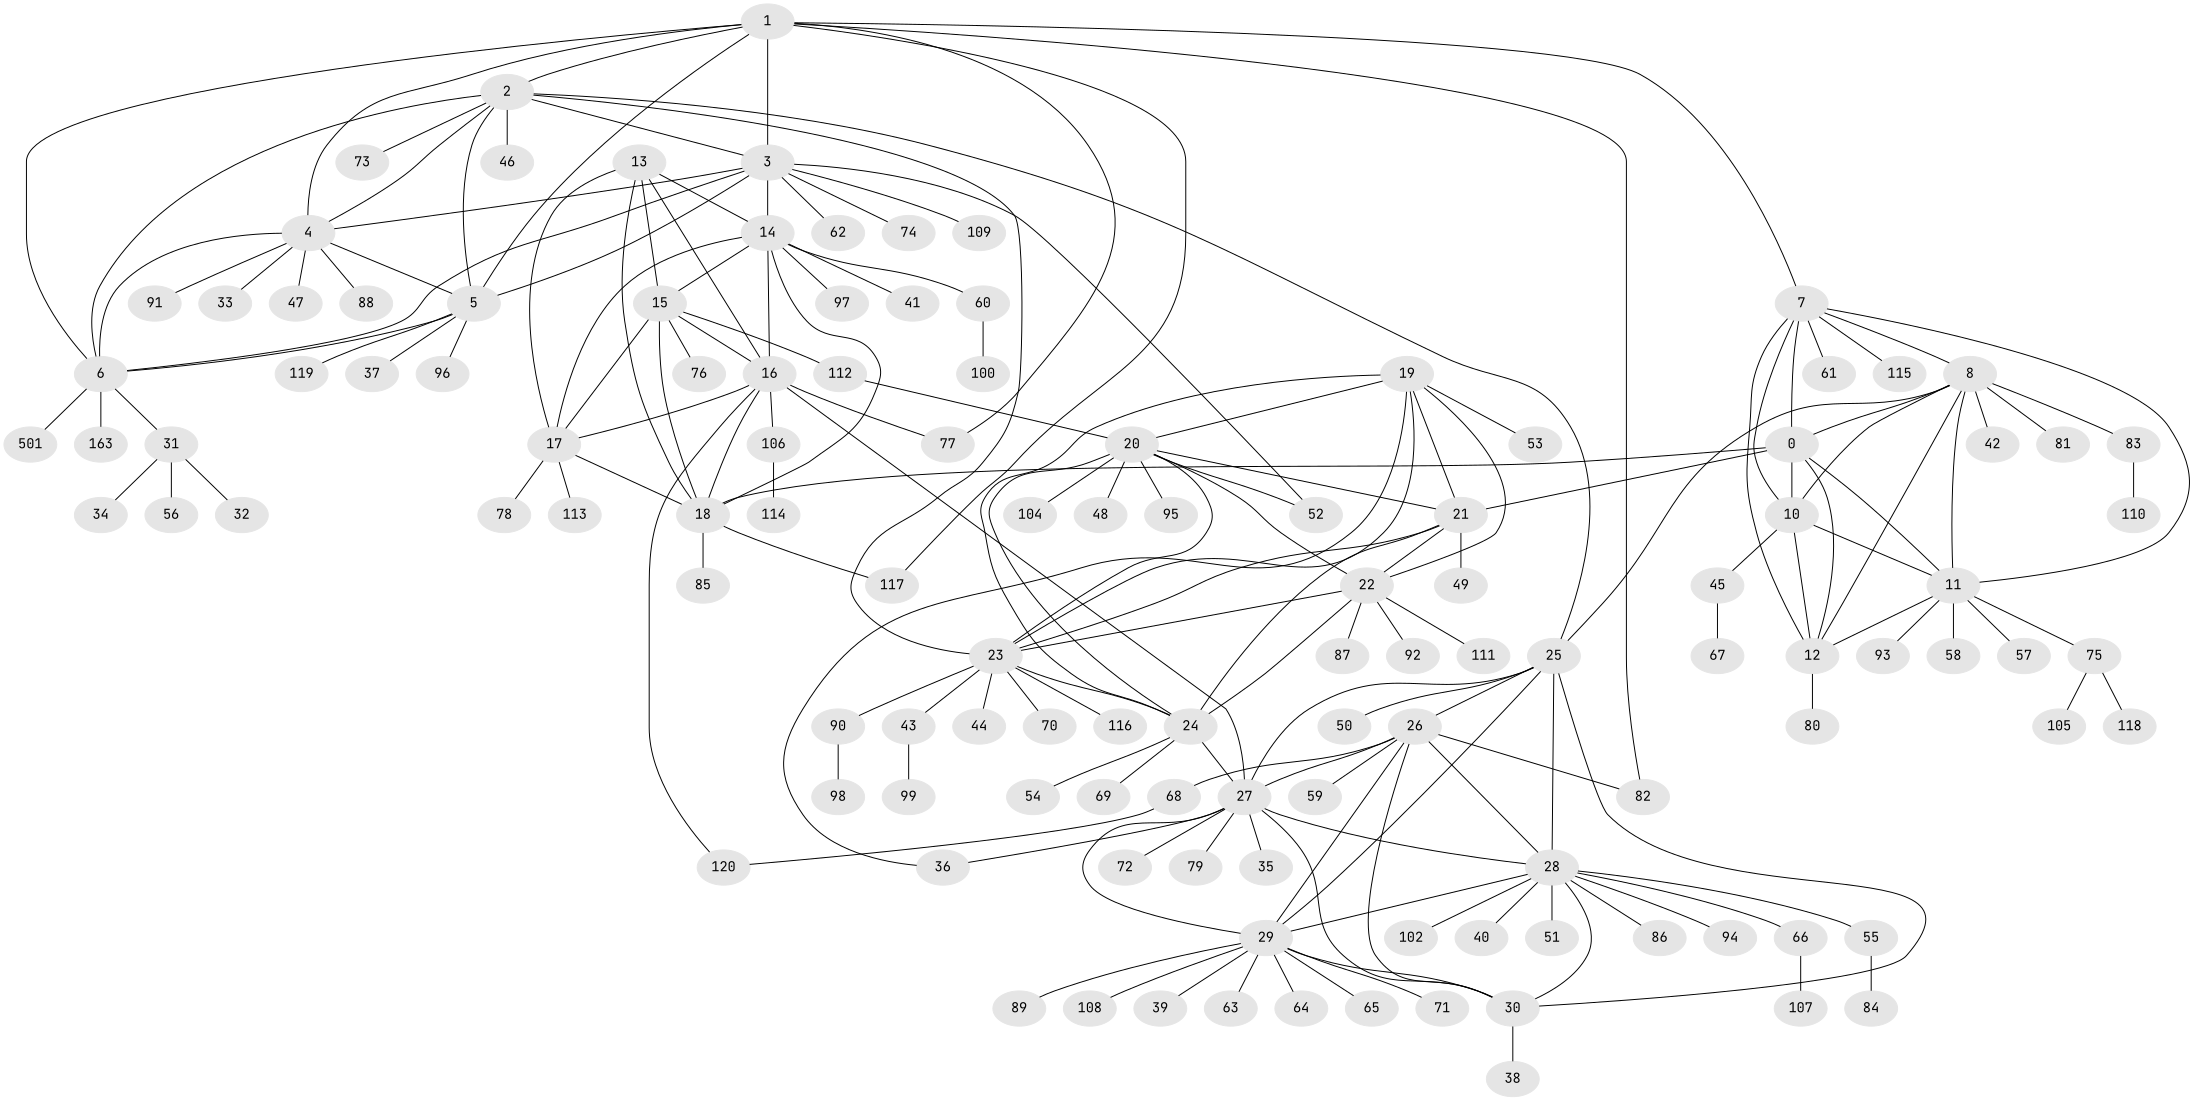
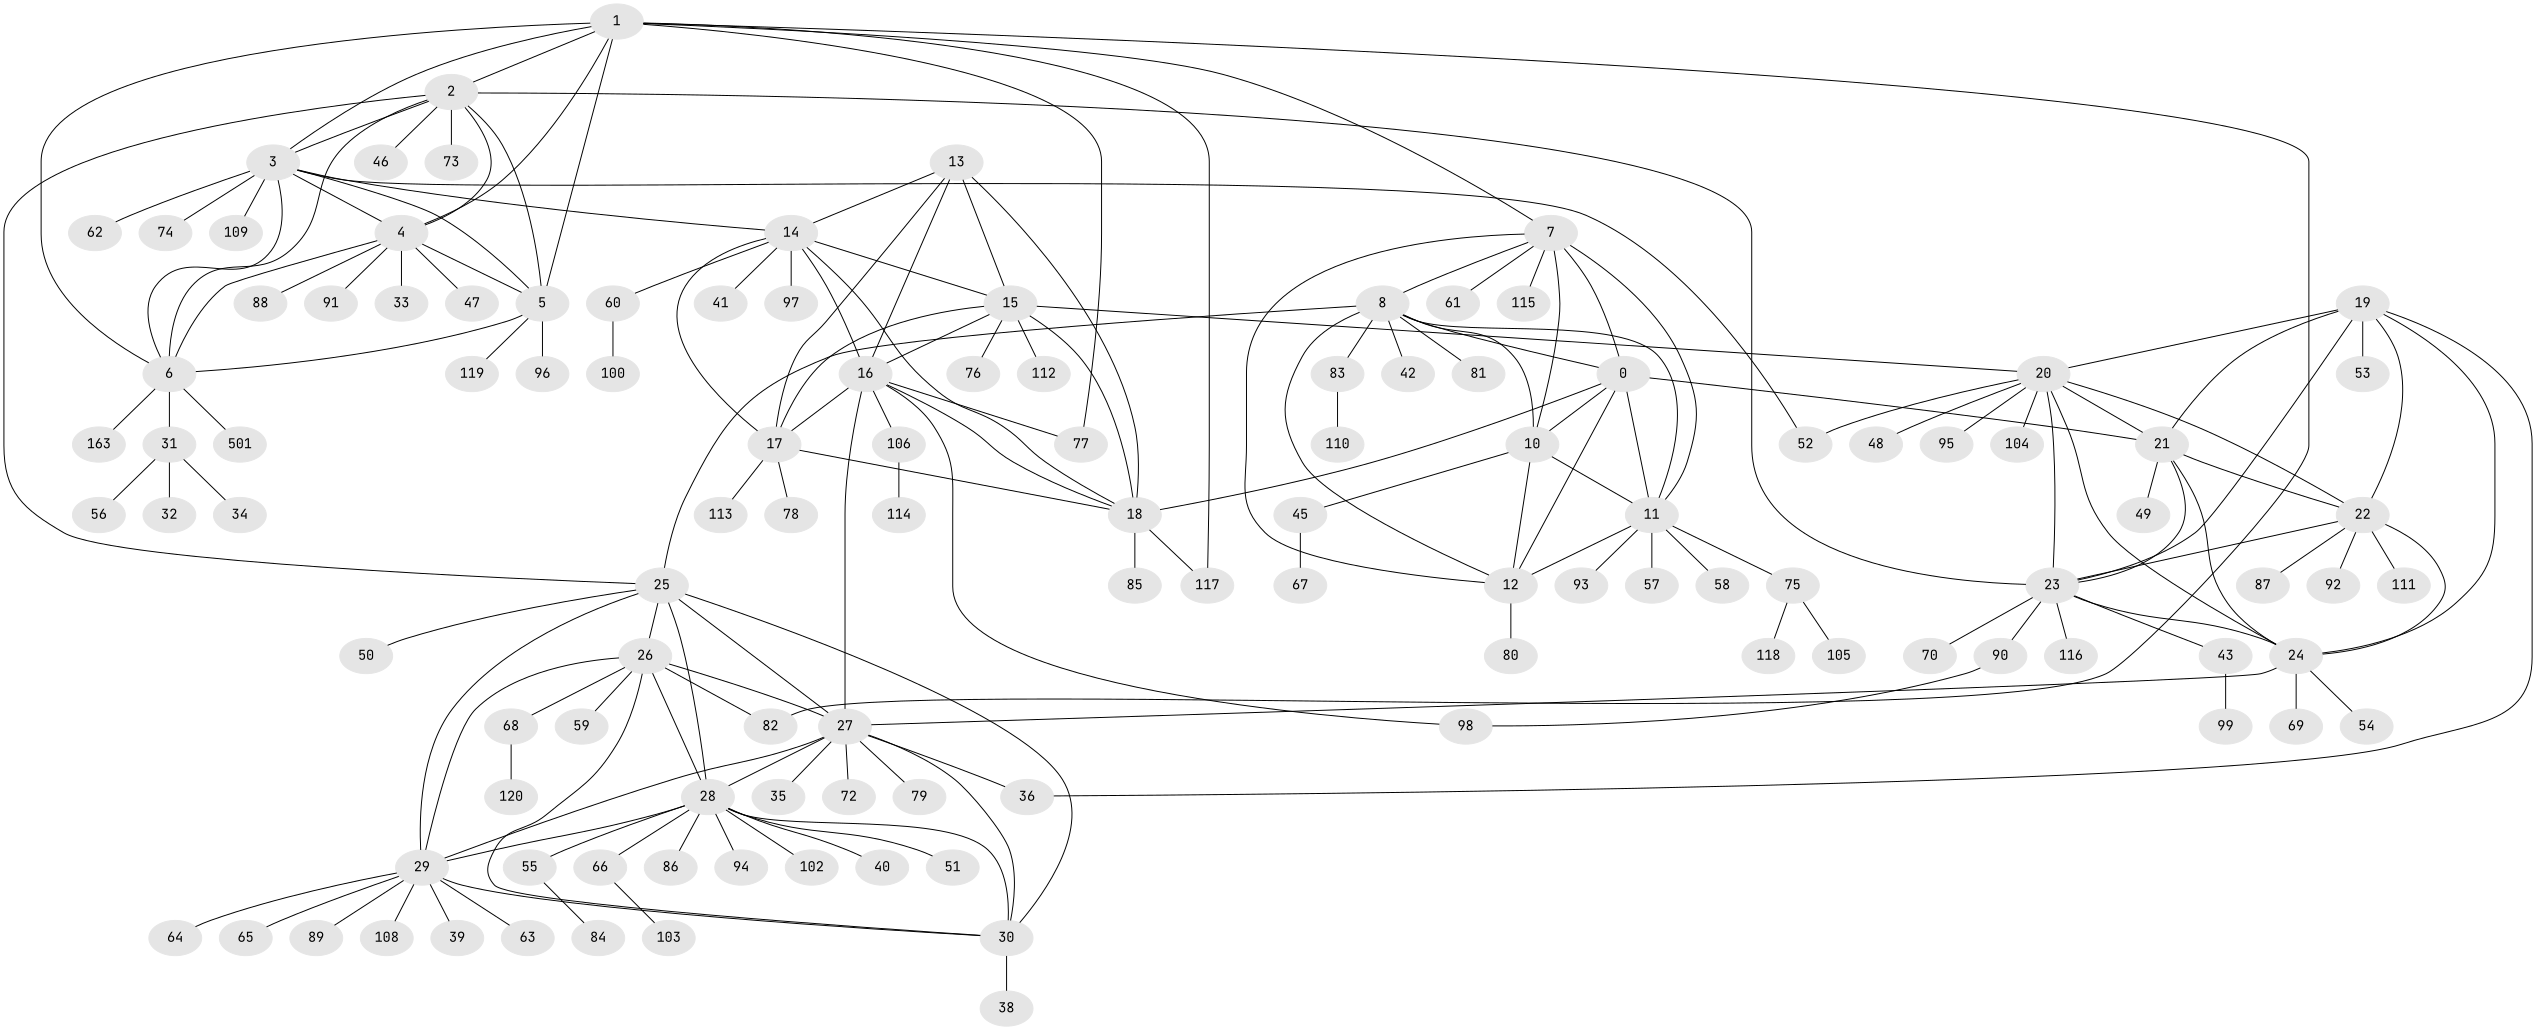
node "37": removed
edge "112" -- "20": now "15" -- "20"
edge "16" -- "120": now "16" -- "98"
node "44": removed
node "71": removed
node "107": label "107" -> "103"
